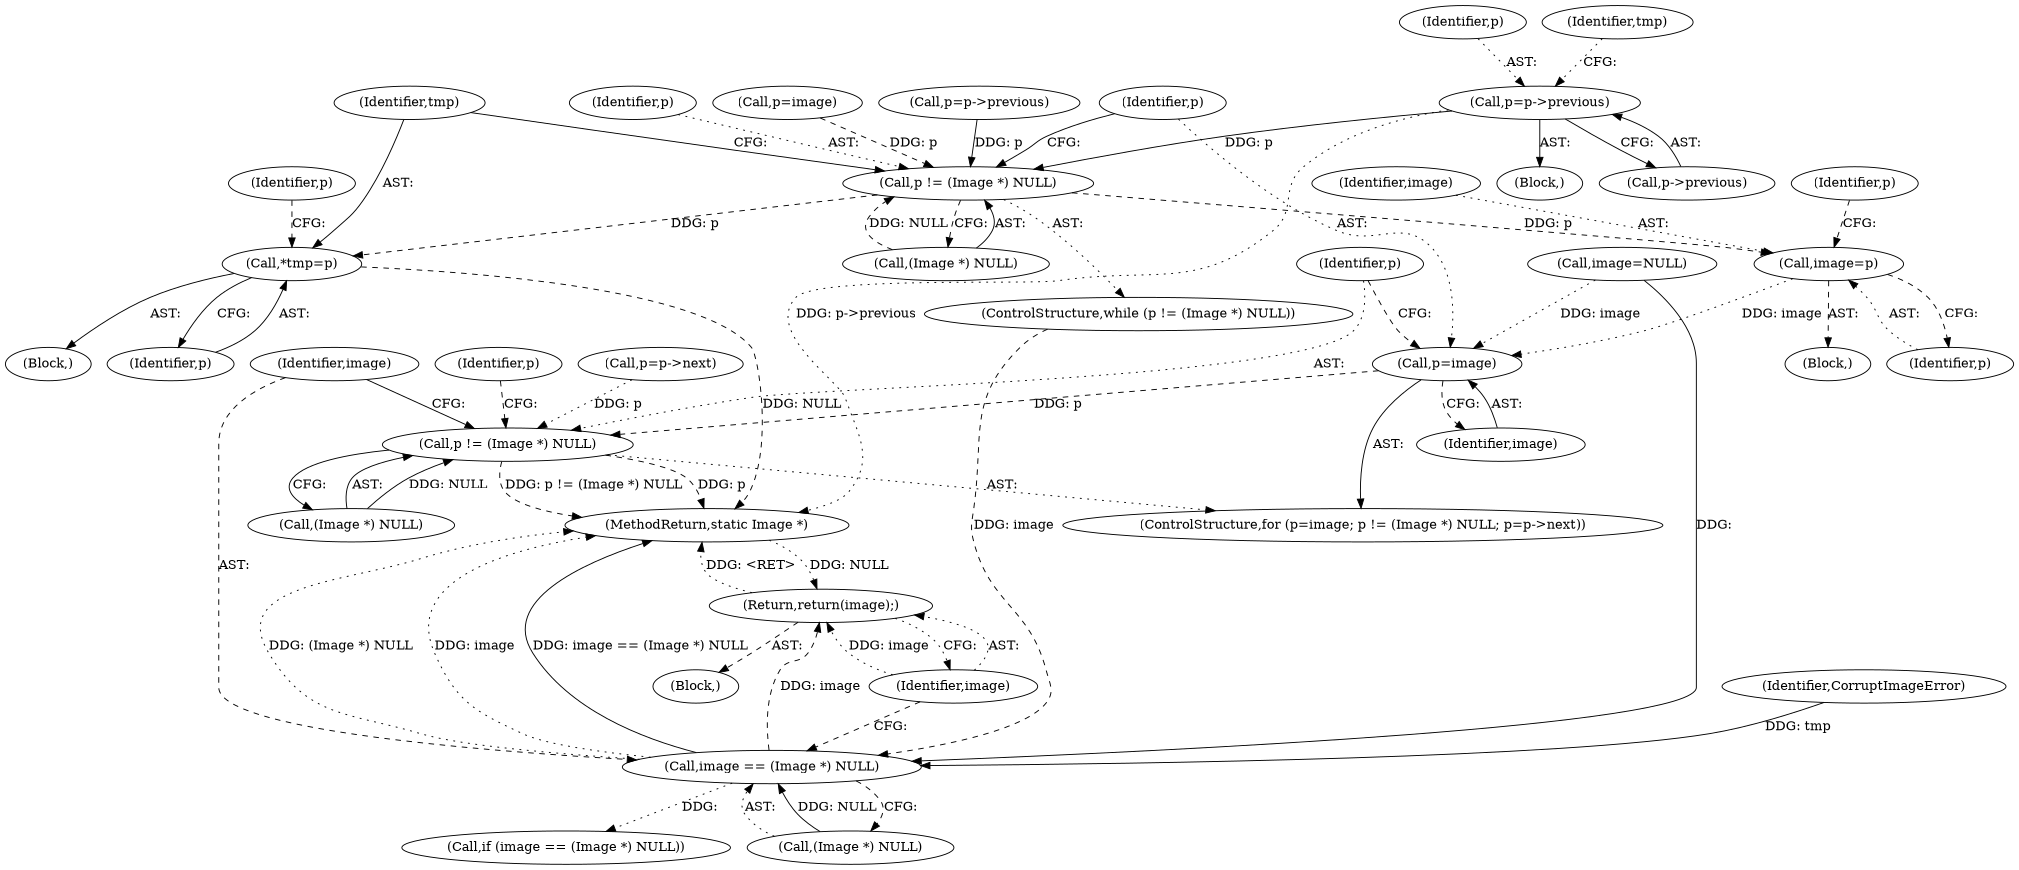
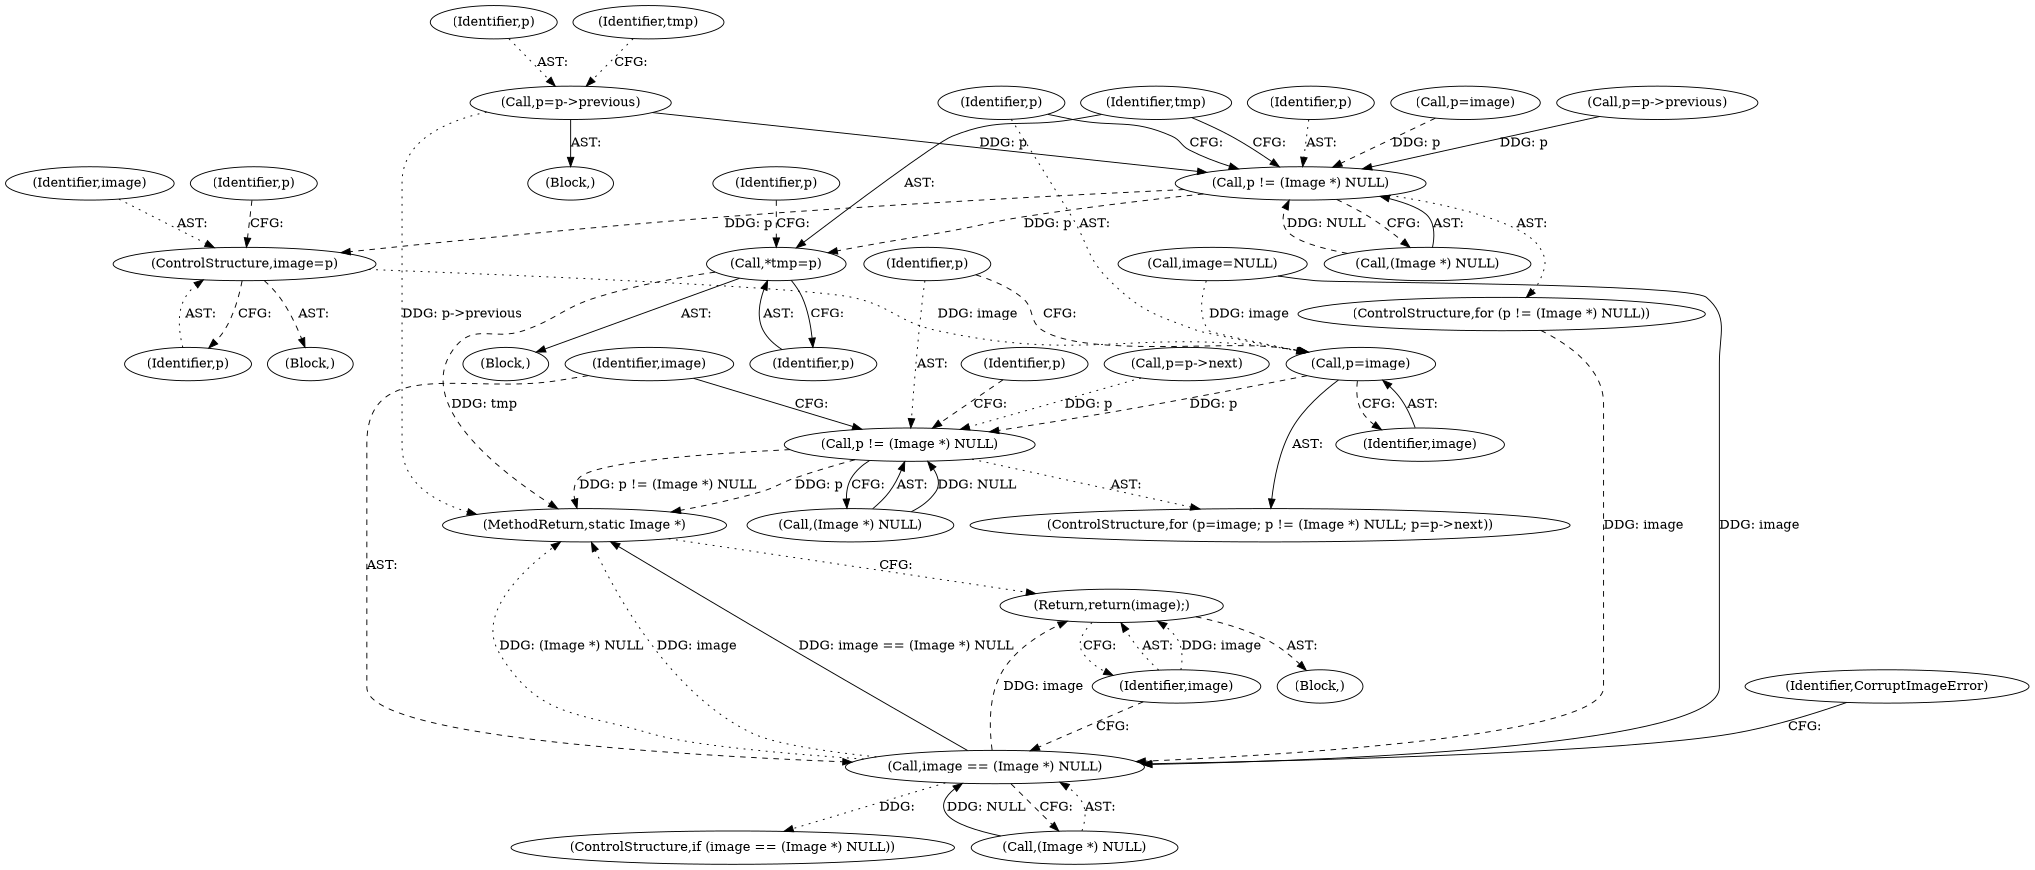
node "(Call,p->previous)": removed
node "(Call,image=p)": label "(Call,image=p)" -> "(ControlStructure,image=p)"
node "(ControlStructure,while (p != (Image *) NULL))": label "(ControlStructure,while (p != (Image *) NULL))" -> "(ControlStructure,for (p != (Image *) NULL))"
edge "(Call,*tmp=p)" -> "(MethodReturn,static Image *)": label "DDG: NULL" -> "DDG: tmp"
edge "(Call,image=NULL)" -> "(Call,image == (Image *) NULL)": label "DDG: " -> "DDG: image"
edge "(MethodReturn,static Image *)" -> "(Return,return(image);)": label "DDG: NULL" -> "CFG: "
edge "(Return,return(image);)" -> "(MethodReturn,static Image *)": removed, label "DDG: <RET>"
edge "(Identifier,CorruptImageError)" -> "(Call,image == (Image *) NULL)": label "DDG: tmp" -> "CFG: "
node "(Call,if (image == (Image *) NULL))": label "(Call,if (image == (Image *) NULL))" -> "(ControlStructure,if (image == (Image *) NULL))"
